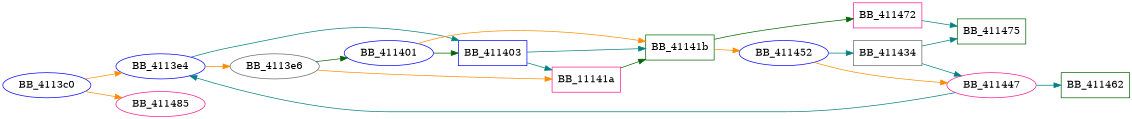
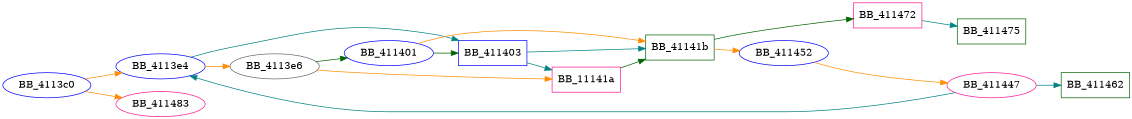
node "BB_411434": removed
node "BB_411485": label "BB_411485" -> "BB_411483"
